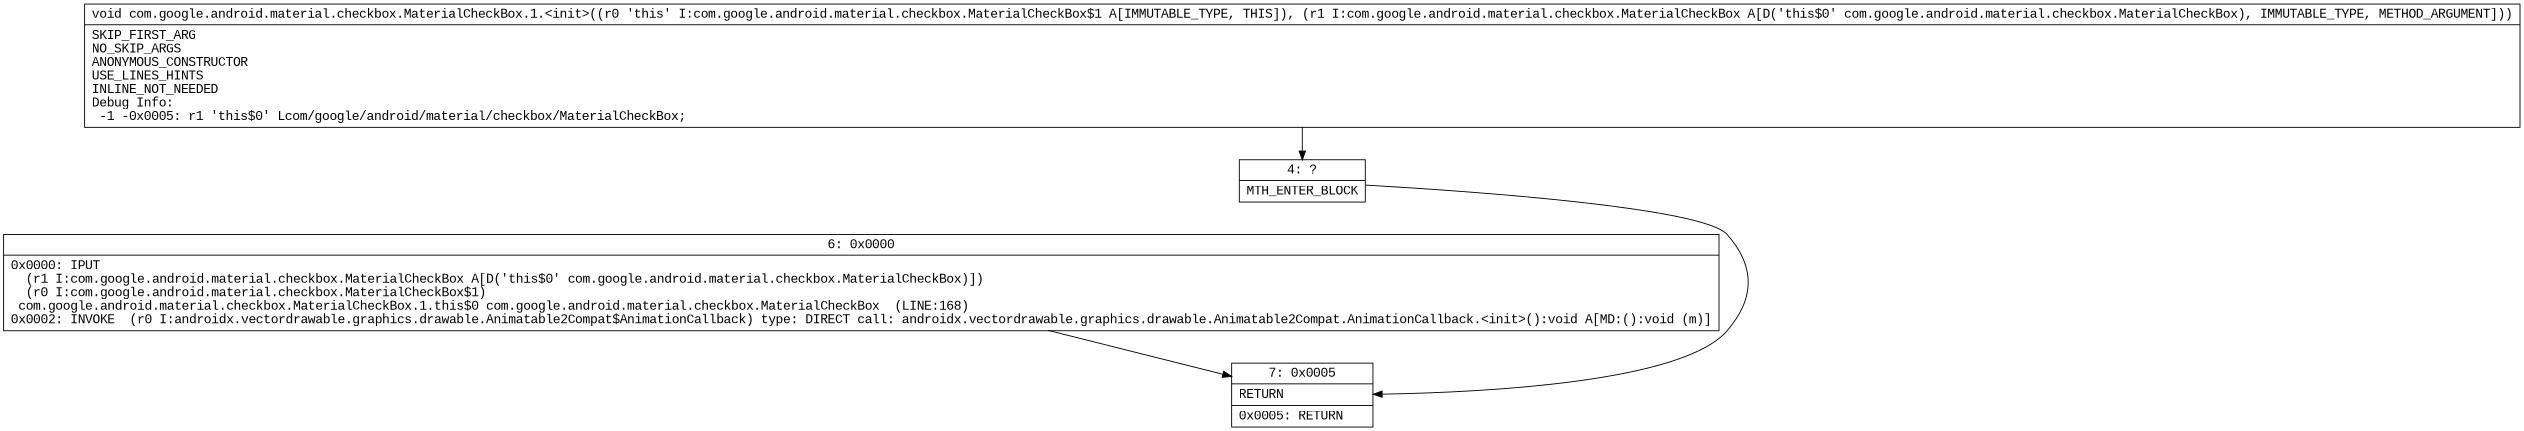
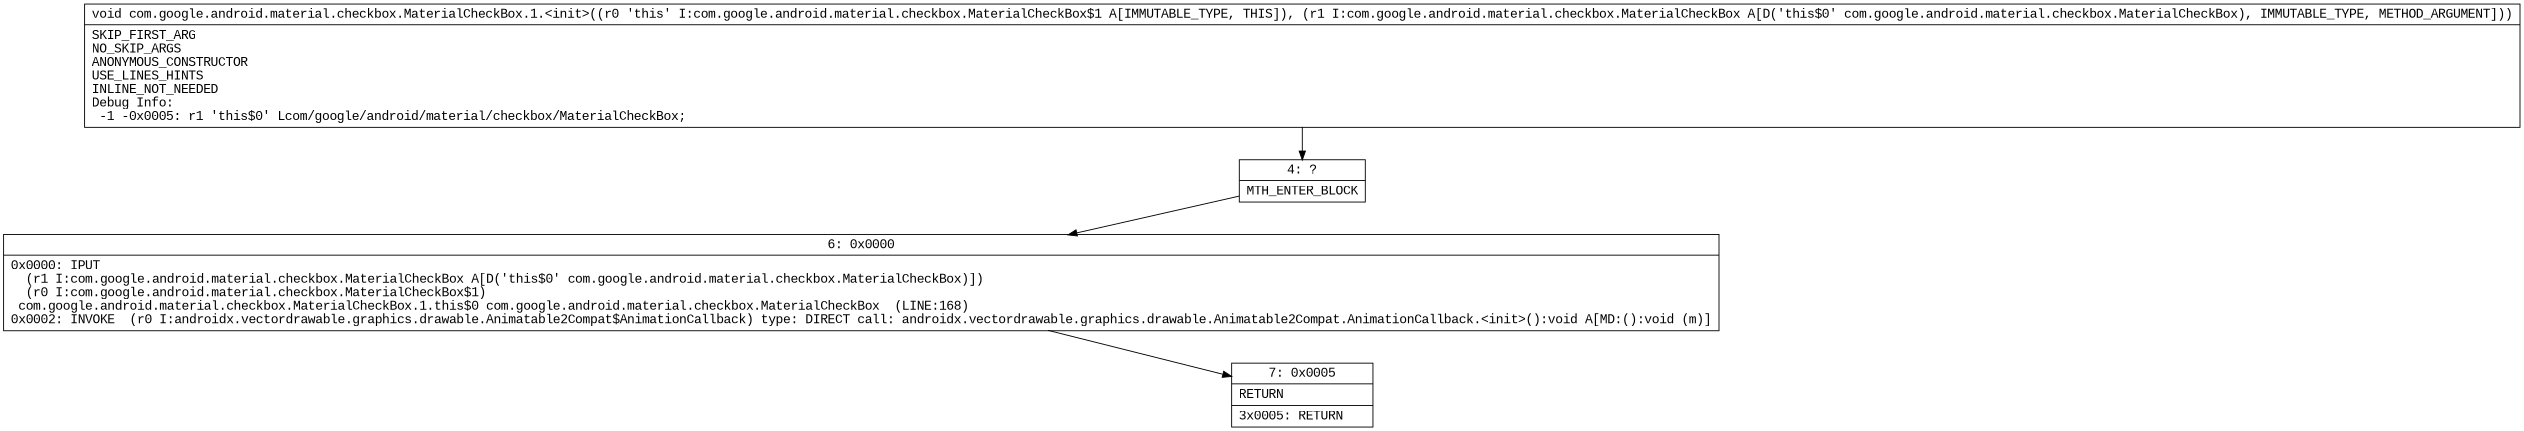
edge "4: ?" -> "7: 0x0005": now "4: ?" -> "6: 0x0000"
node "7: 0x0005": text "0x0005: RETURN" -> "3x0005: RETURN"
